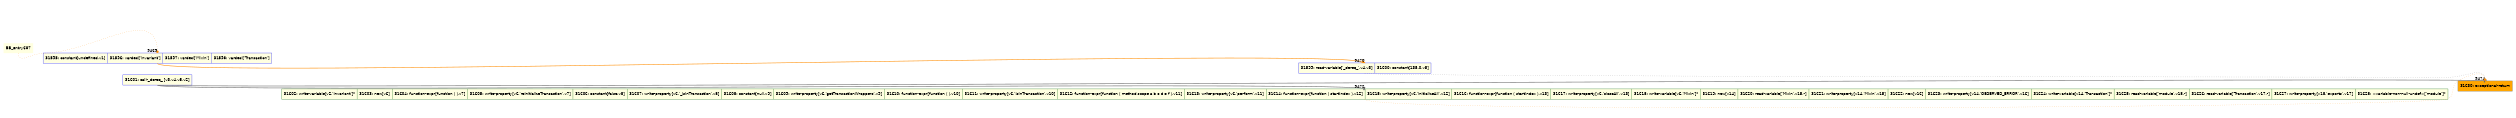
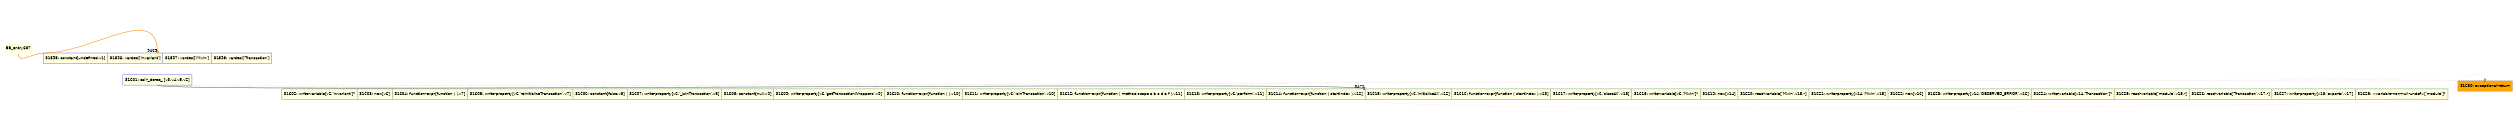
edge "BB_entry687" -> "31595: constant[undefined,v1]": style dotted -> bold
node "31599: read-variable['_dereq_',v4,v3]": removed
edge "31601: call-_dereq_ [v3,v4,v5,v2]" -> "31630: exceptional-return": style bold -> dotted
